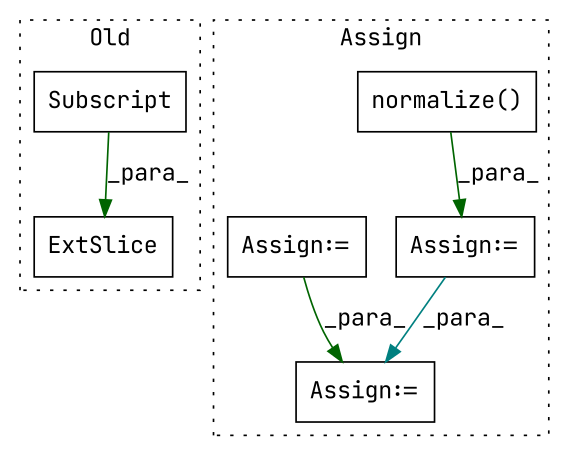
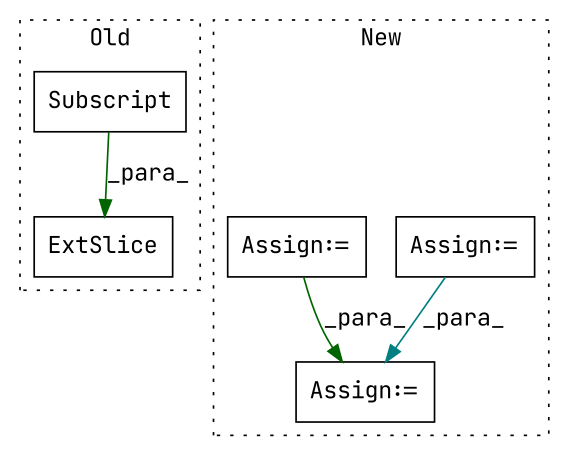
cluster "Assign": label "Assign" -> "New"
node "normalize()": removed
